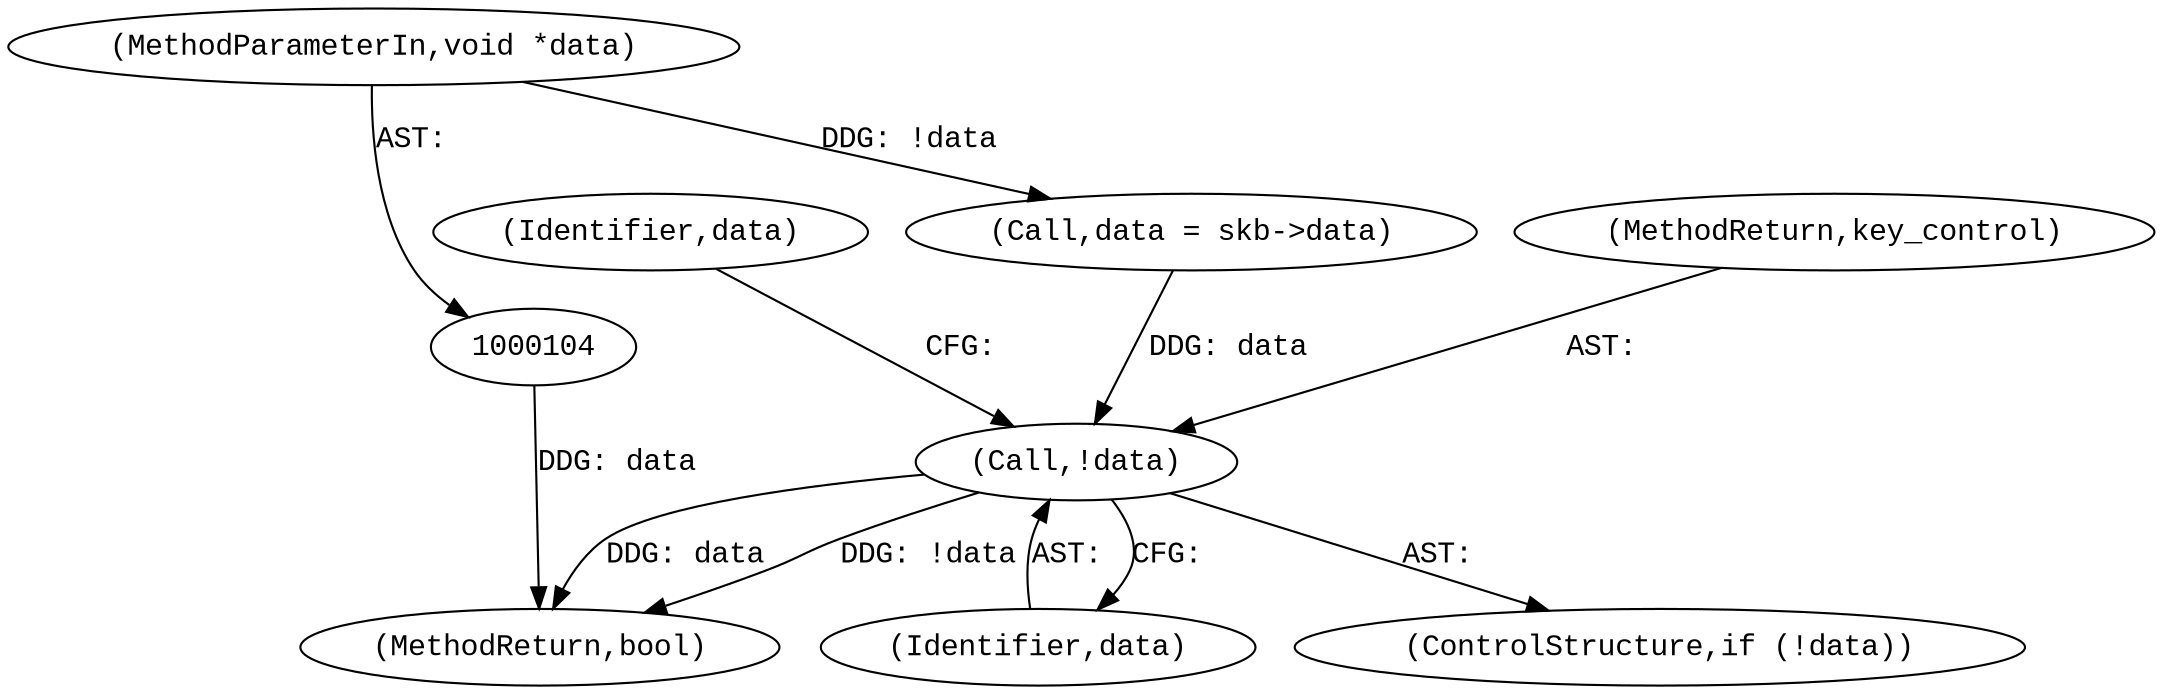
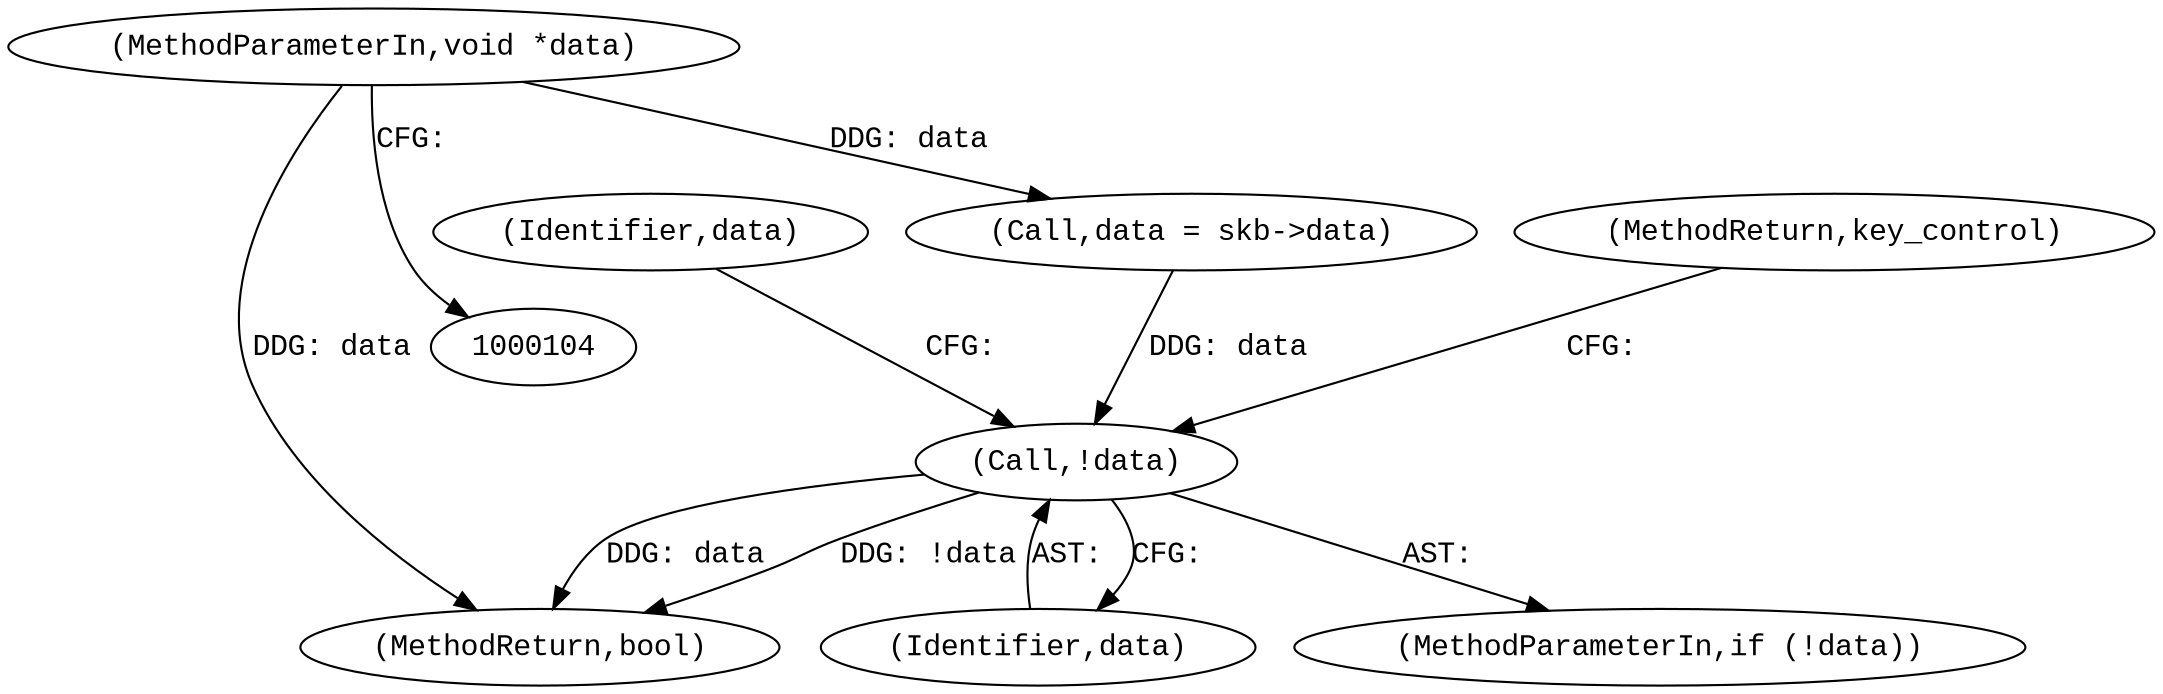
edge "(MethodParameterIn,void *data)" -> "1000104": label "AST: " -> "CFG: "
edge "(MethodParameterIn,void *data)" -> "(Call,data = skb->data)": label "DDG: !data" -> "DDG: data"
edge "(MethodReturn,key_control)" -> "(Call,!data)": label "AST: " -> "CFG: "
edge "1000104" -> "(MethodReturn,bool)": now "(MethodParameterIn,void *data)" -> "(MethodReturn,bool)"
node "(ControlStructure,if (!data))": label "(ControlStructure,if (!data))" -> "(MethodParameterIn,if (!data))"
